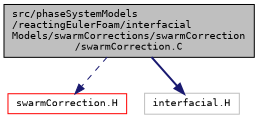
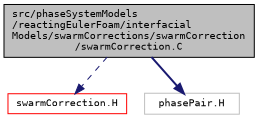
node "interfacial.H": label "interfacial.H" -> "phasePair.H"
